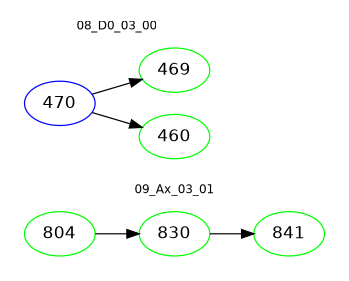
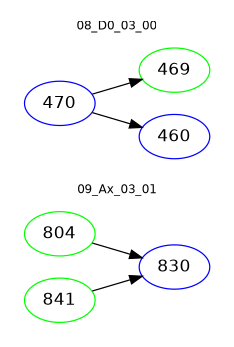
node "460": color green -> blue
node "830": color green -> blue
edge "830" -> "841": reversed
